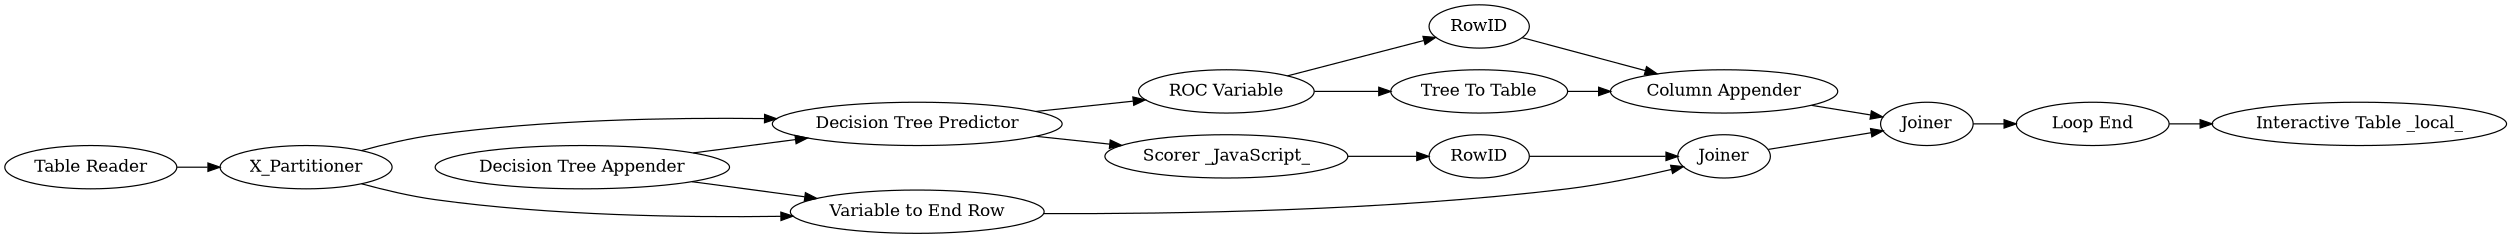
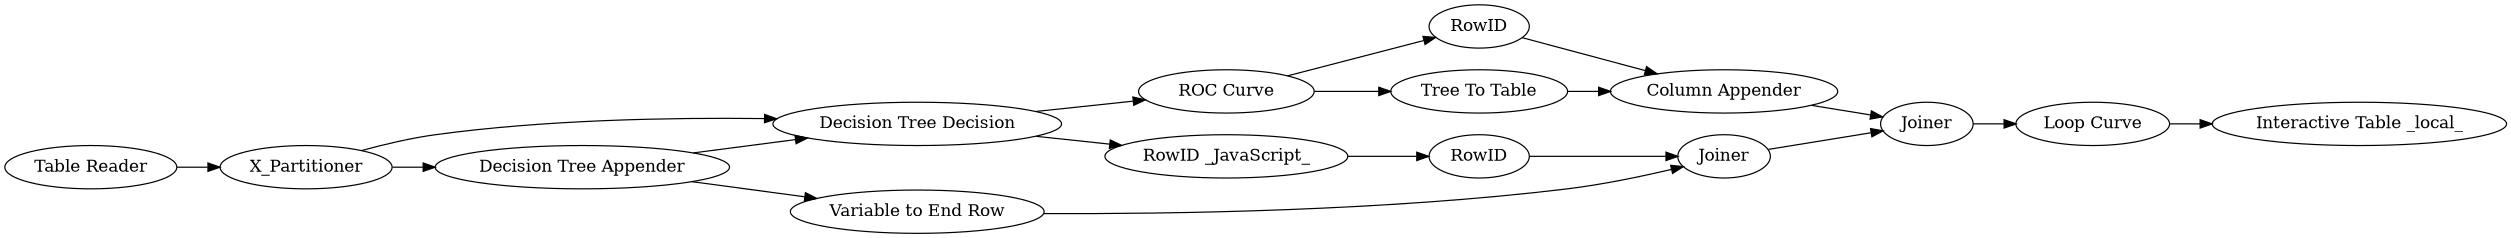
node "ROC Variable": label "ROC Variable" -> "ROC Curve"
node "Decision Tree Predictor": label "Decision Tree Predictor" -> "Decision Tree Decision"
node "Loop End": label "Loop End" -> "Loop Curve"
node "Scorer _JavaScript_": label "Scorer _JavaScript_" -> "RowID _JavaScript_"
edge "X_Partitioner" -> "Variable to End Row": now "X_Partitioner" -> "Decision Tree Appender"
